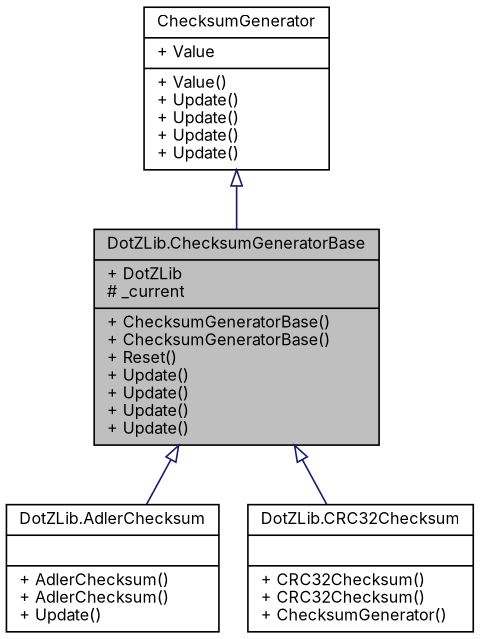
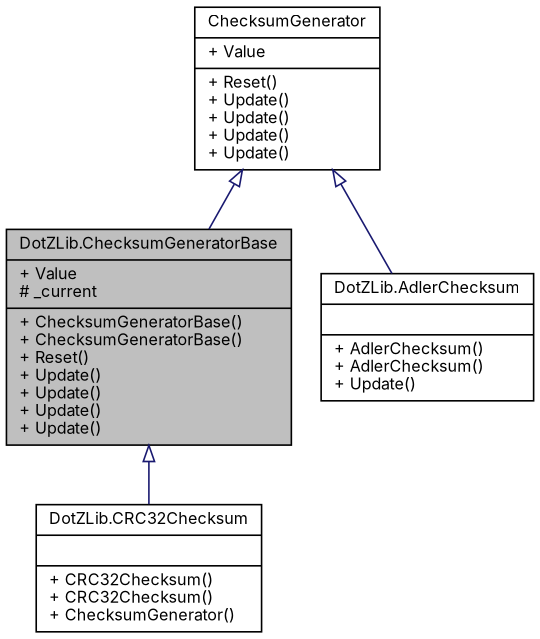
node "ChecksumGenerator": text "+ Value()" -> "+ Reset()"
node "DotZLib.ChecksumGeneratorBase": text "+ DotZLib" -> "+ Value"
edge "DotZLib.AdlerChecksum" -> "DotZLib.ChecksumGeneratorBase": now "DotZLib.AdlerChecksum" -> "ChecksumGenerator"
